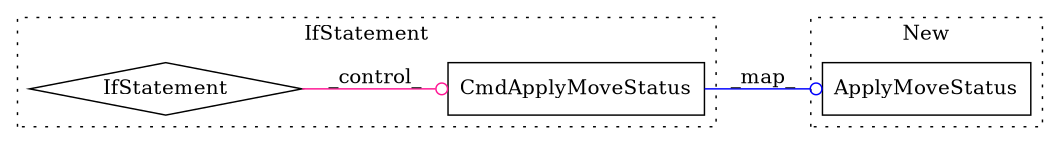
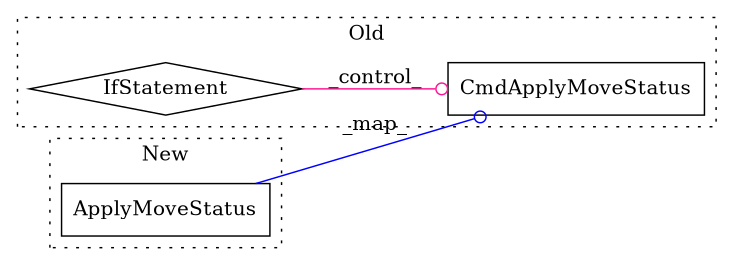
cluster "IfStatement": label "IfStatement" -> "Old"
edge "CmdApplyMoveStatus" -> "ApplyMoveStatus": reversed
